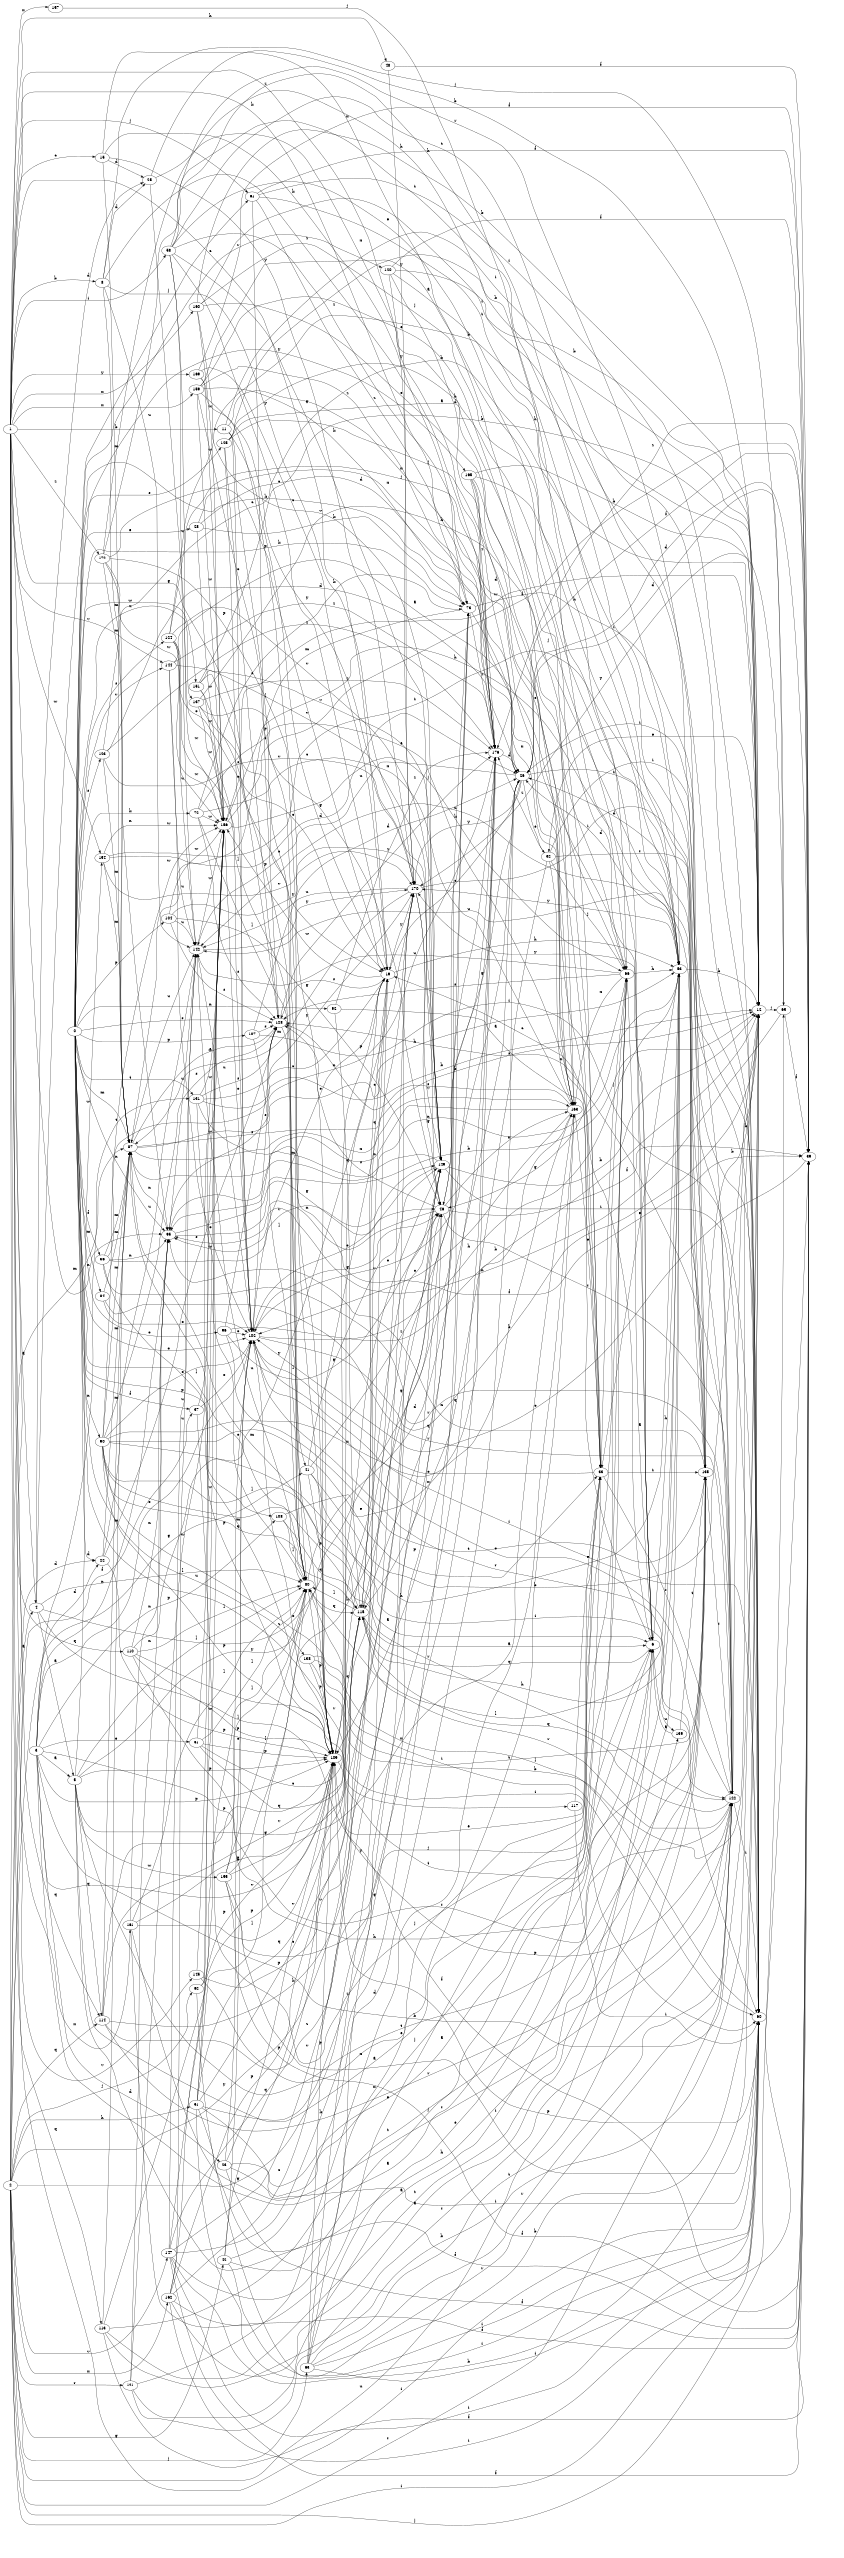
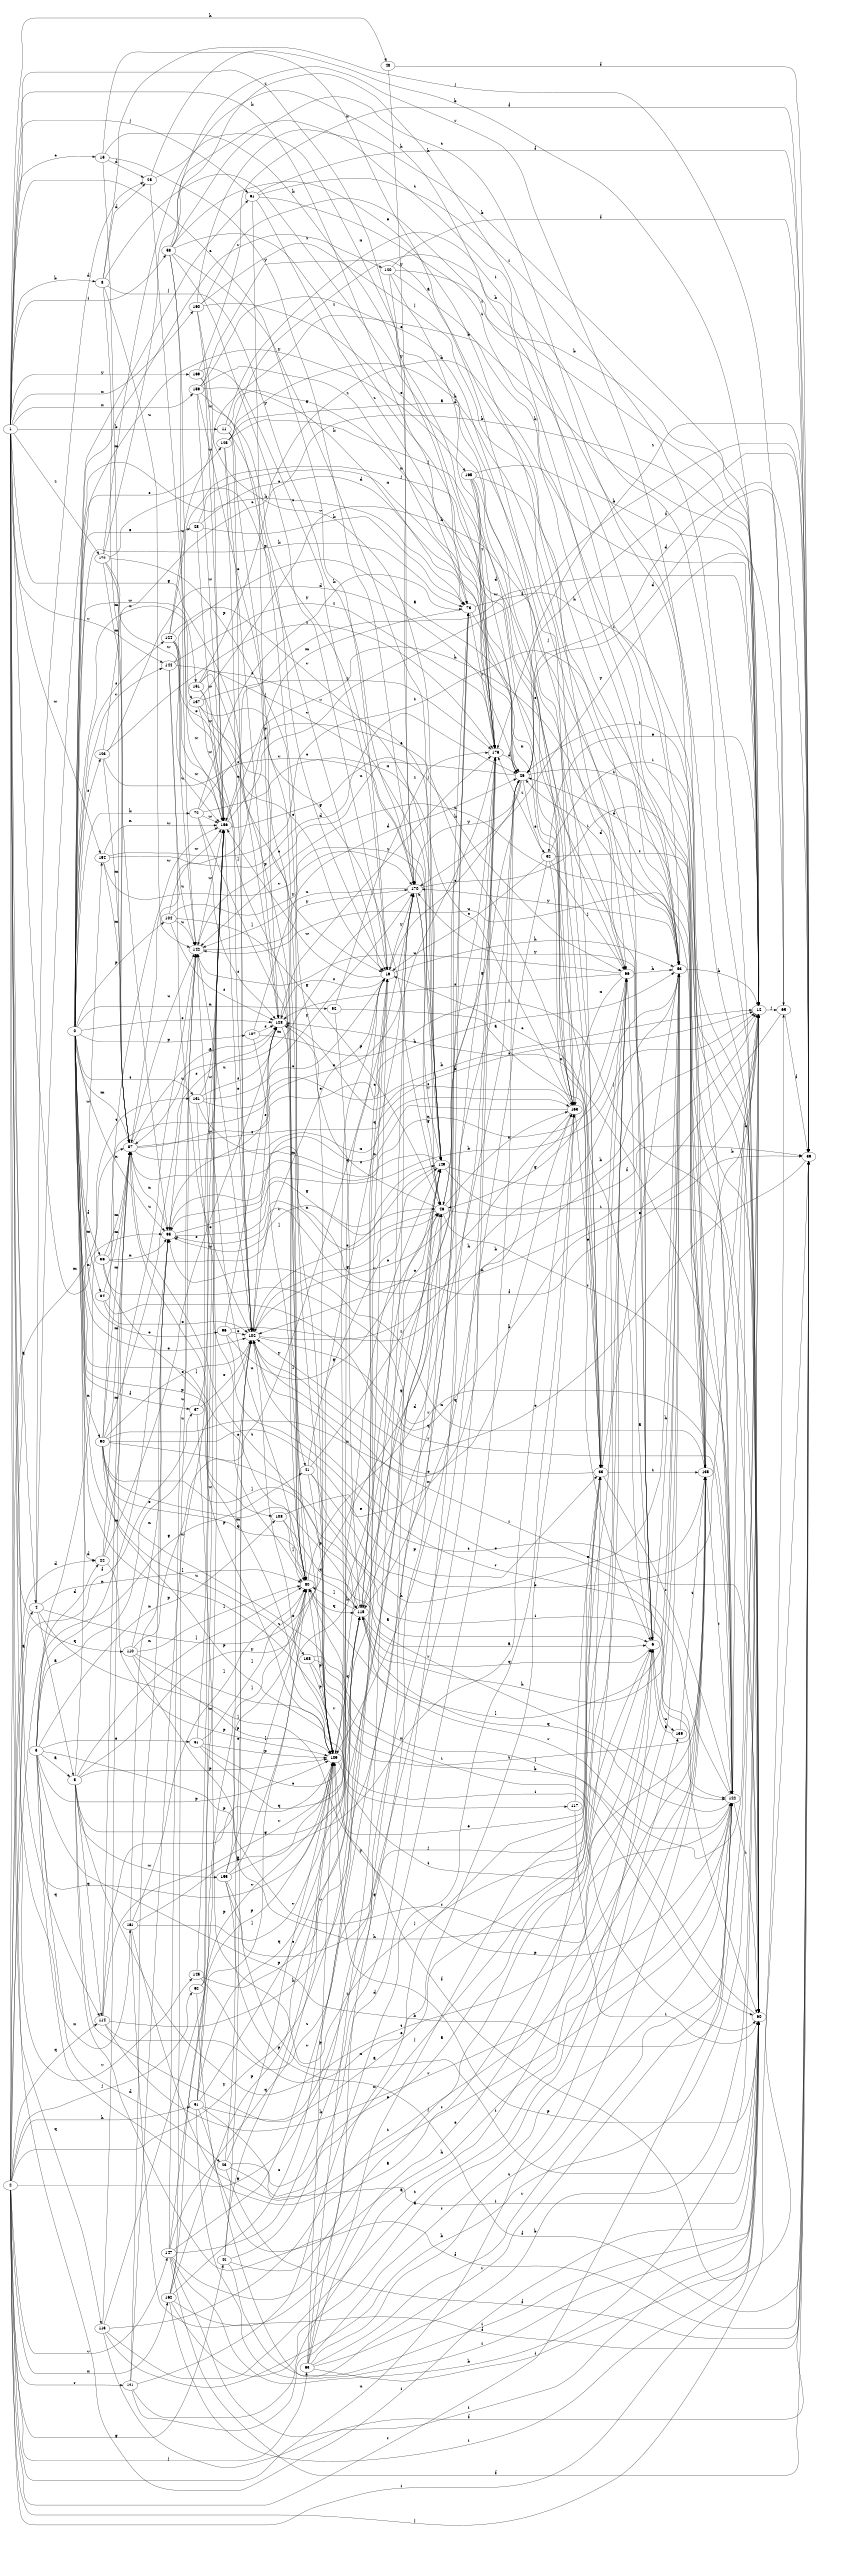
node "157": removed
edge "32" -> "19": added, label "c"
edge "115" -> "87": label "m" -> "t"
